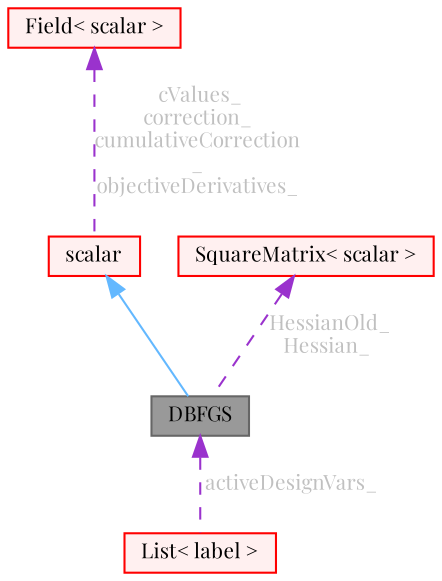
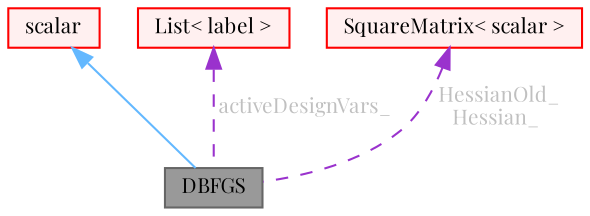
node "Field< scalar >": removed
edge "List< label >" -> "DBFGS": reversed
